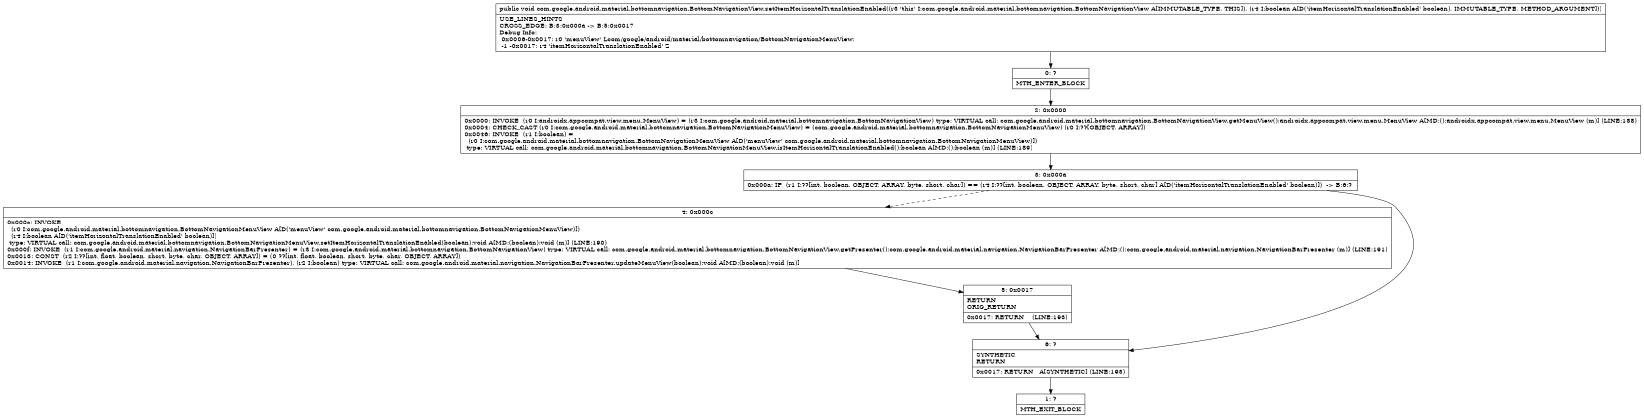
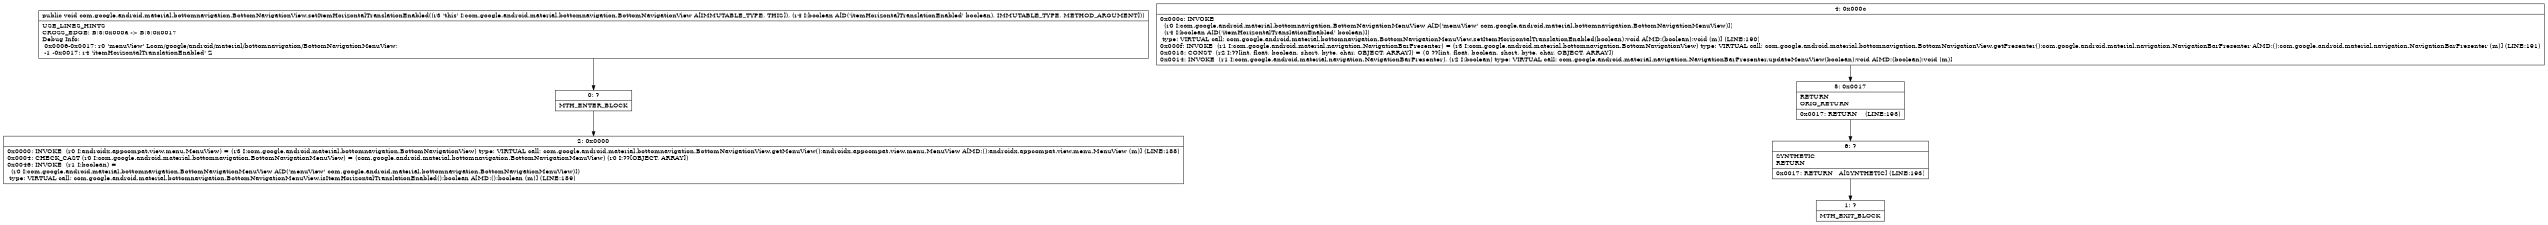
node "3: 0x000a": removed
